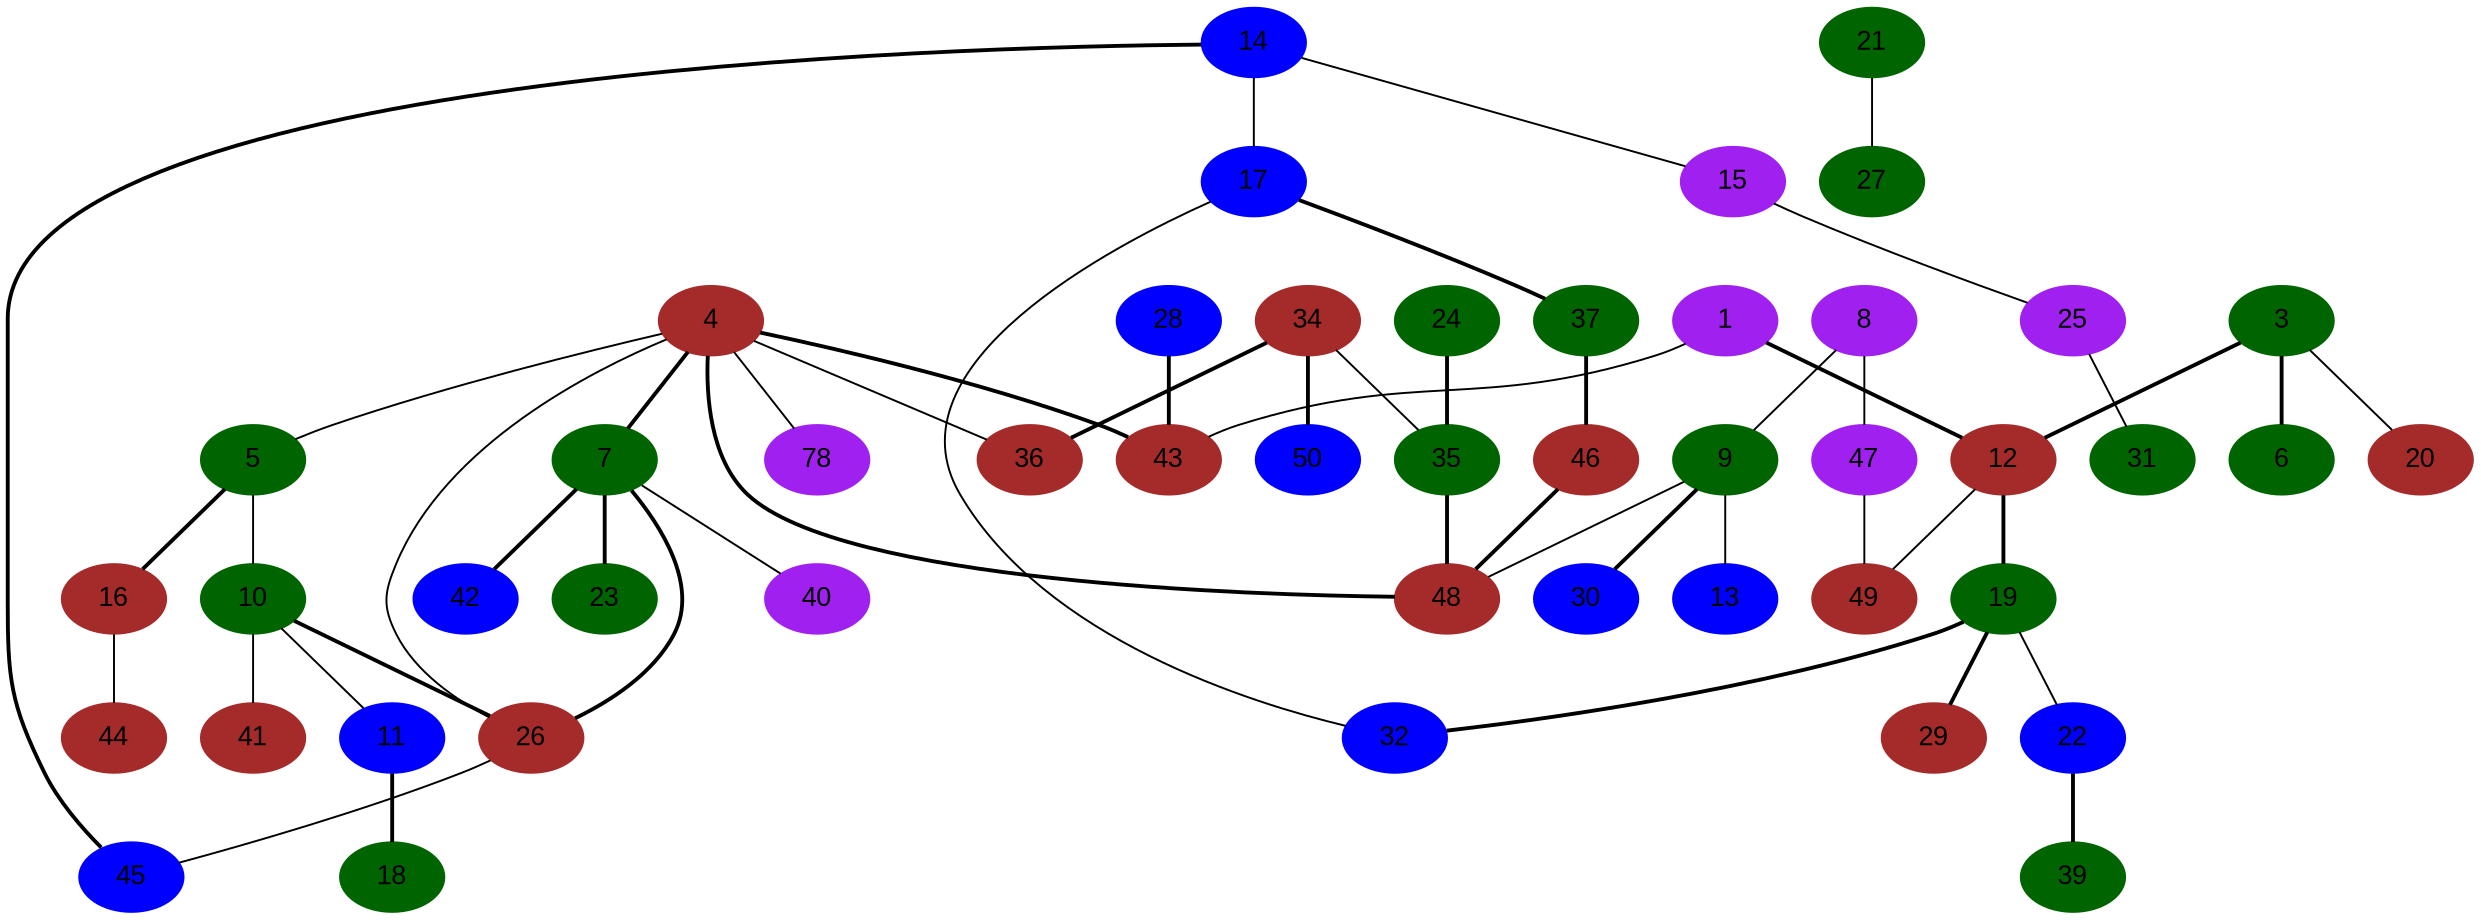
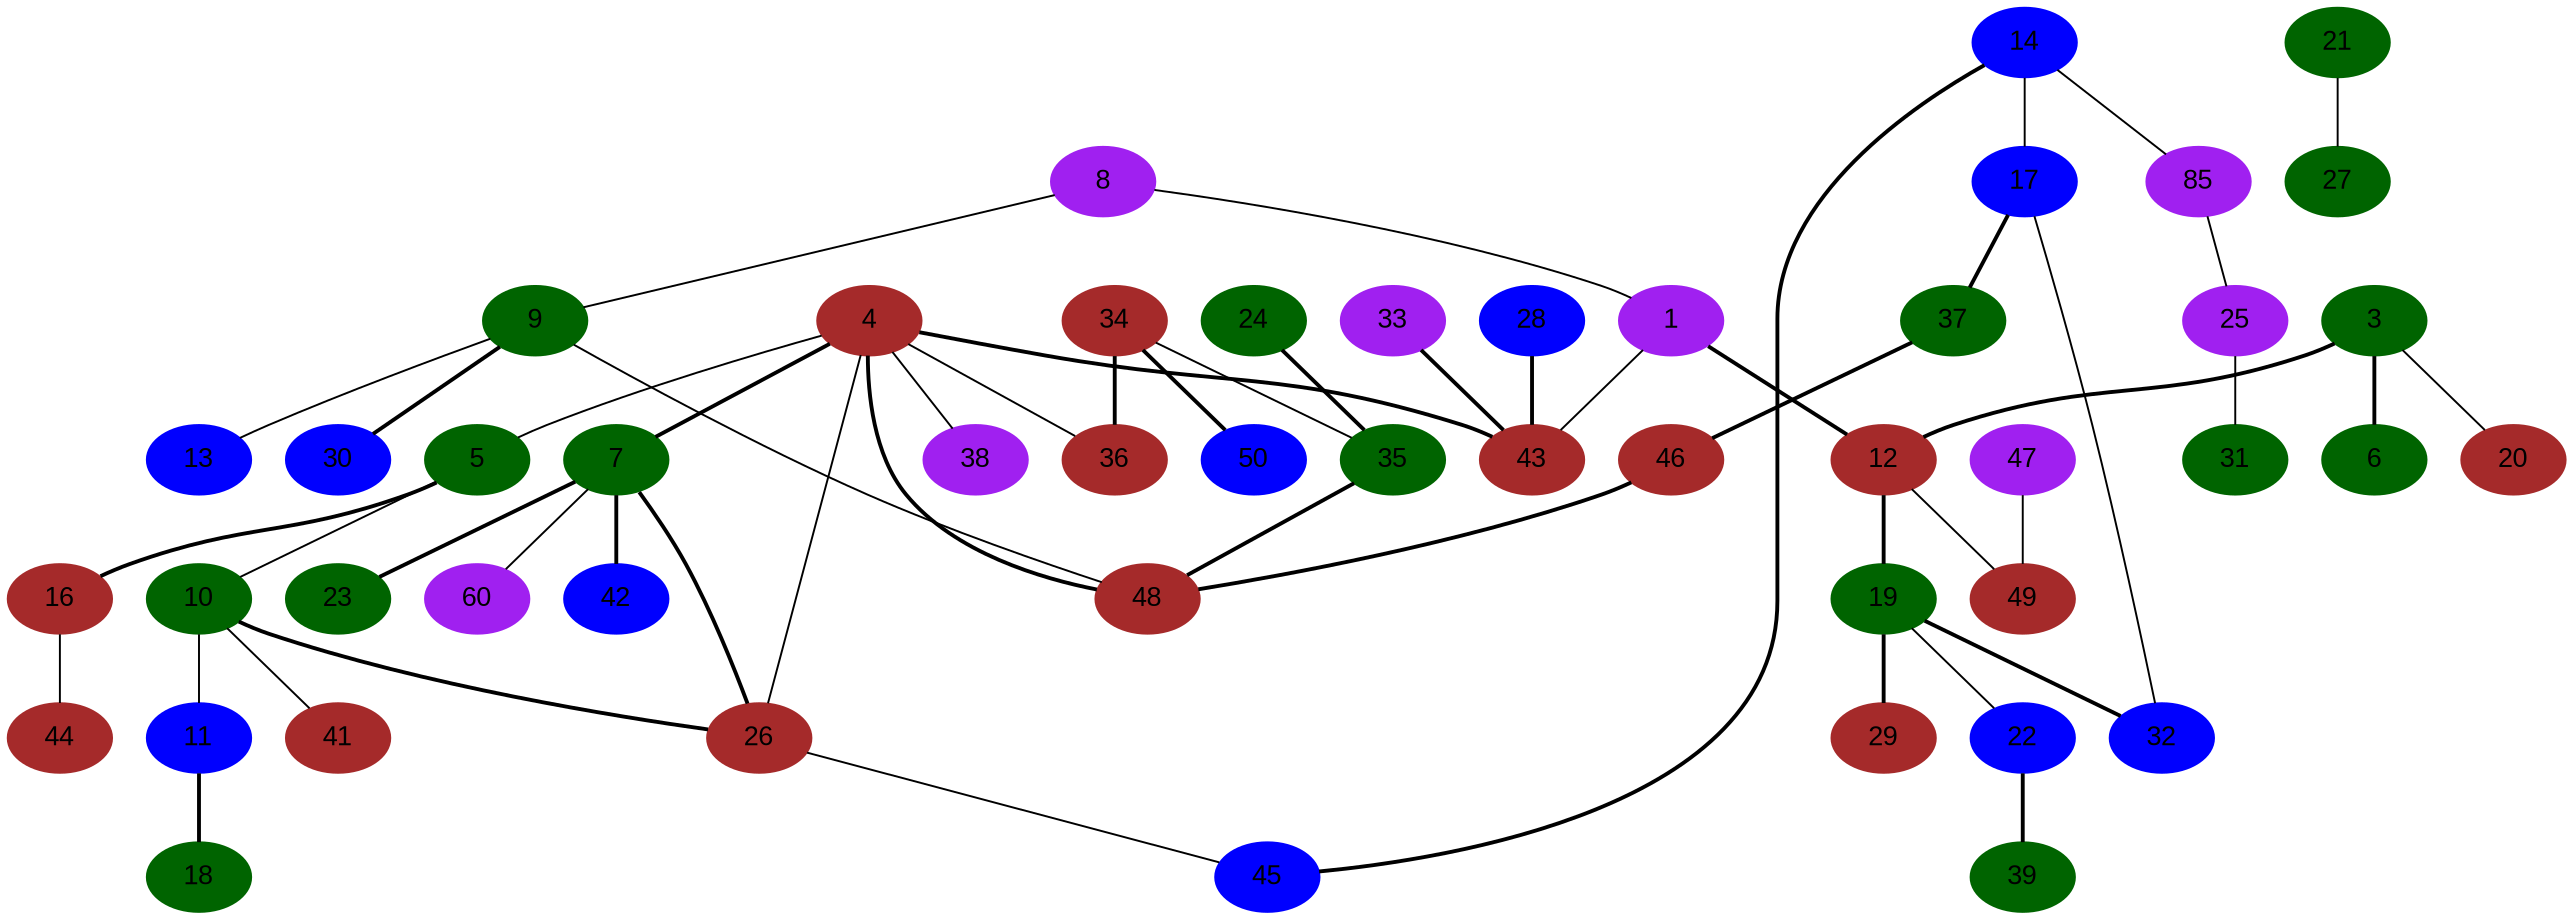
node "15": label "15" -> "85"
node "33": added
edge "8" -- "47": now "8" -- "1"
node "78": label "78" -> "38"
node "40": label "40" -> "60"
